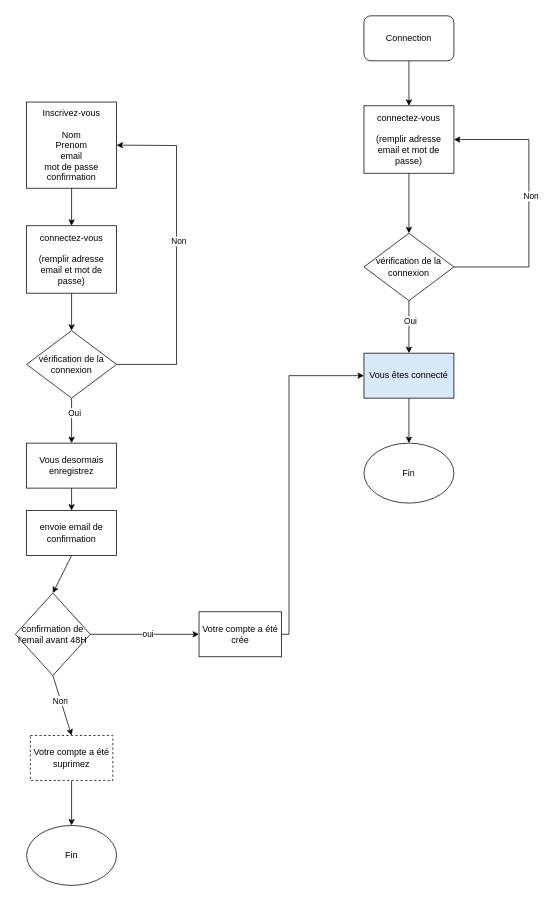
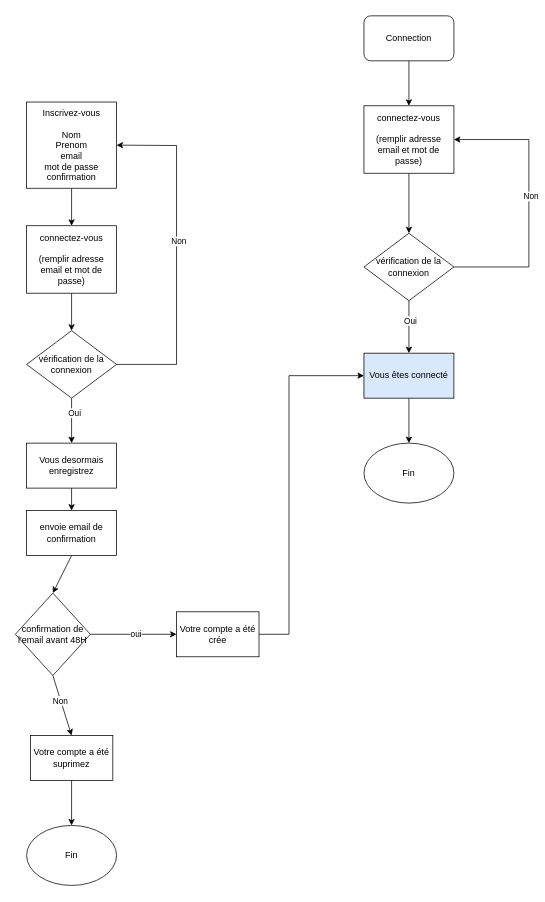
node "Votre compte a été crée": moved (240, 634) -> (218, 634)
node "Votre compte a été suprimez": style dashed -> solid
